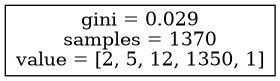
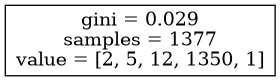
node "gini = 0.029 samples = 1370 value = [2, 5, 12, 1350, 1]": label "gini = 0.029 samples = 1370 value = [2, 5, 12, 1350, 1]" -> "gini = 0.029 samples = 1377 value = [2, 5, 12, 1350, 1]"
